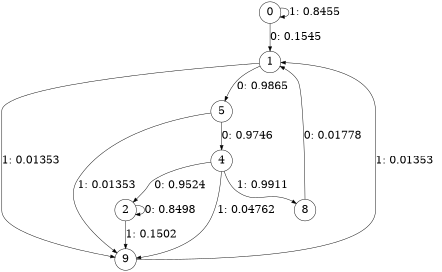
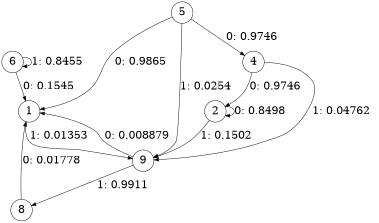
node "0": label "0" -> "6"
edge "1" -> "5": reversed
edge "9" -> "1": label "1: 0.01353  " -> "0: 0.008879  "
edge "5" -> "9": label "1: 0.01353  " -> "1: 0.0254   "
edge "4" -> "2": label "0: 0.9524   " -> "0: 0.9746   "
edge "4" -> "8": now "9" -> "8"
